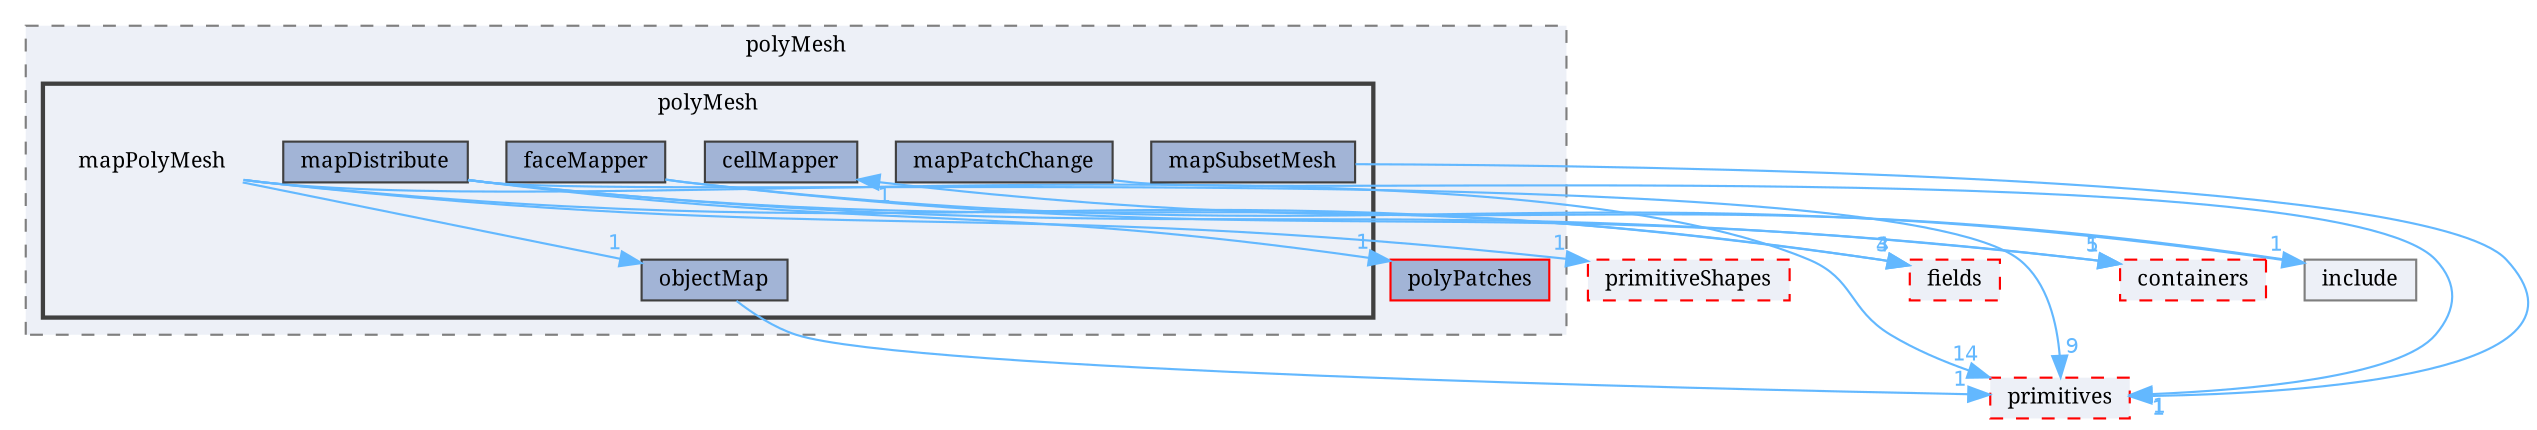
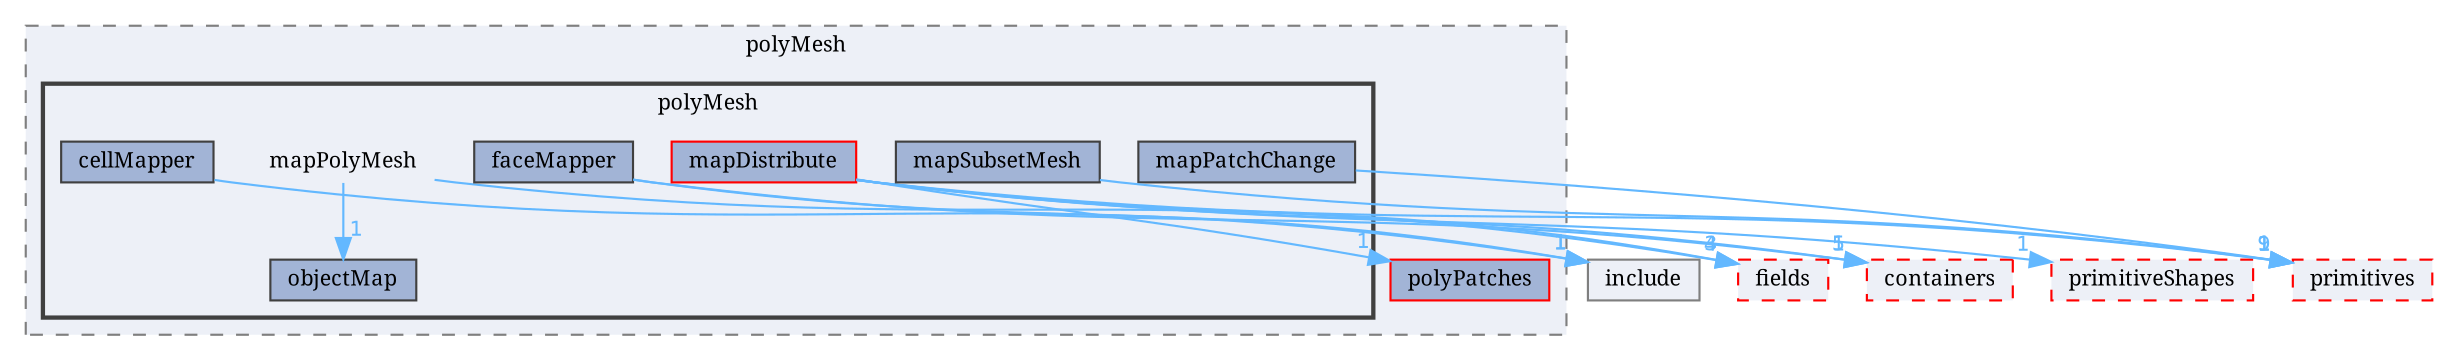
node "mapDistribute": color grey25 -> red
edge "mapPolyMesh" -> "primitives": removed
edge "include" -> "cellMapper": reversed
edge "mapPolyMesh" -> "primitiveShapes": now "mapDistribute" -> "primitiveShapes"
edge "objectMap" -> "primitives": removed
